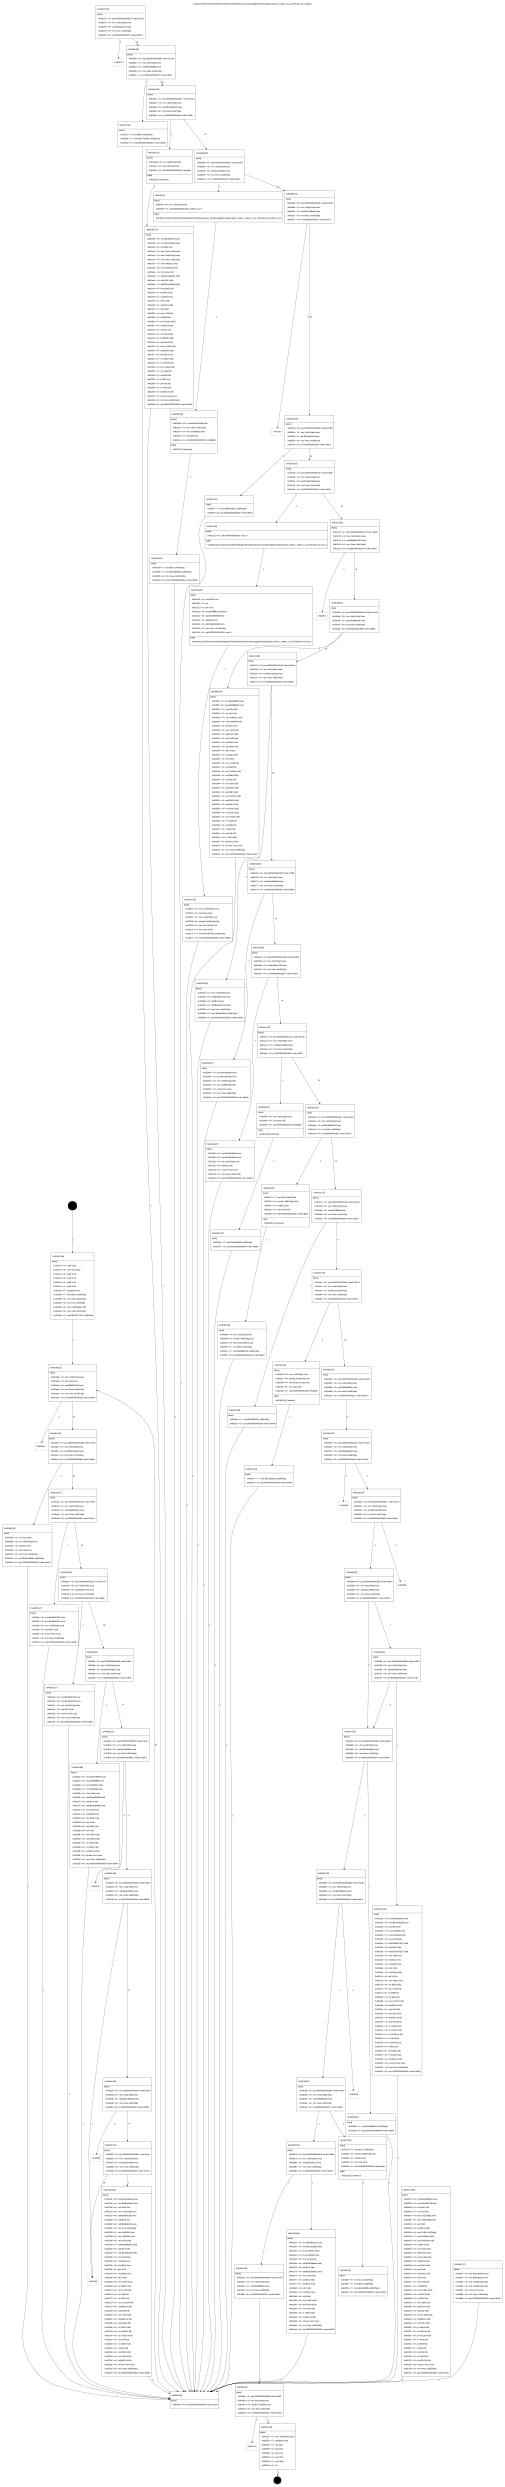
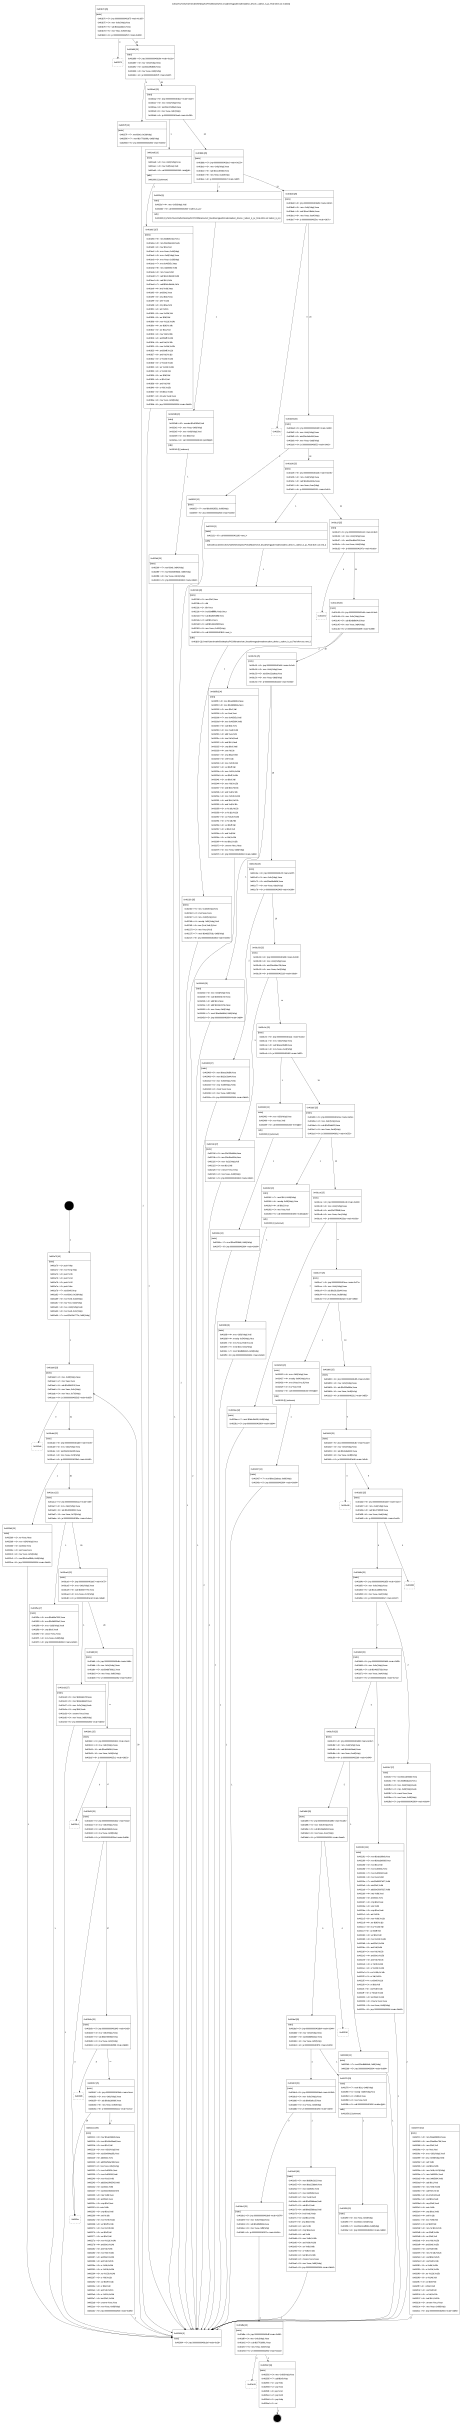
edge "0x401d4b [25]" -> "0x401d7d [25]": now "0x401d4b [25]" -> "0x401fa7 [27]"
node "0x402352 [88]": removed
